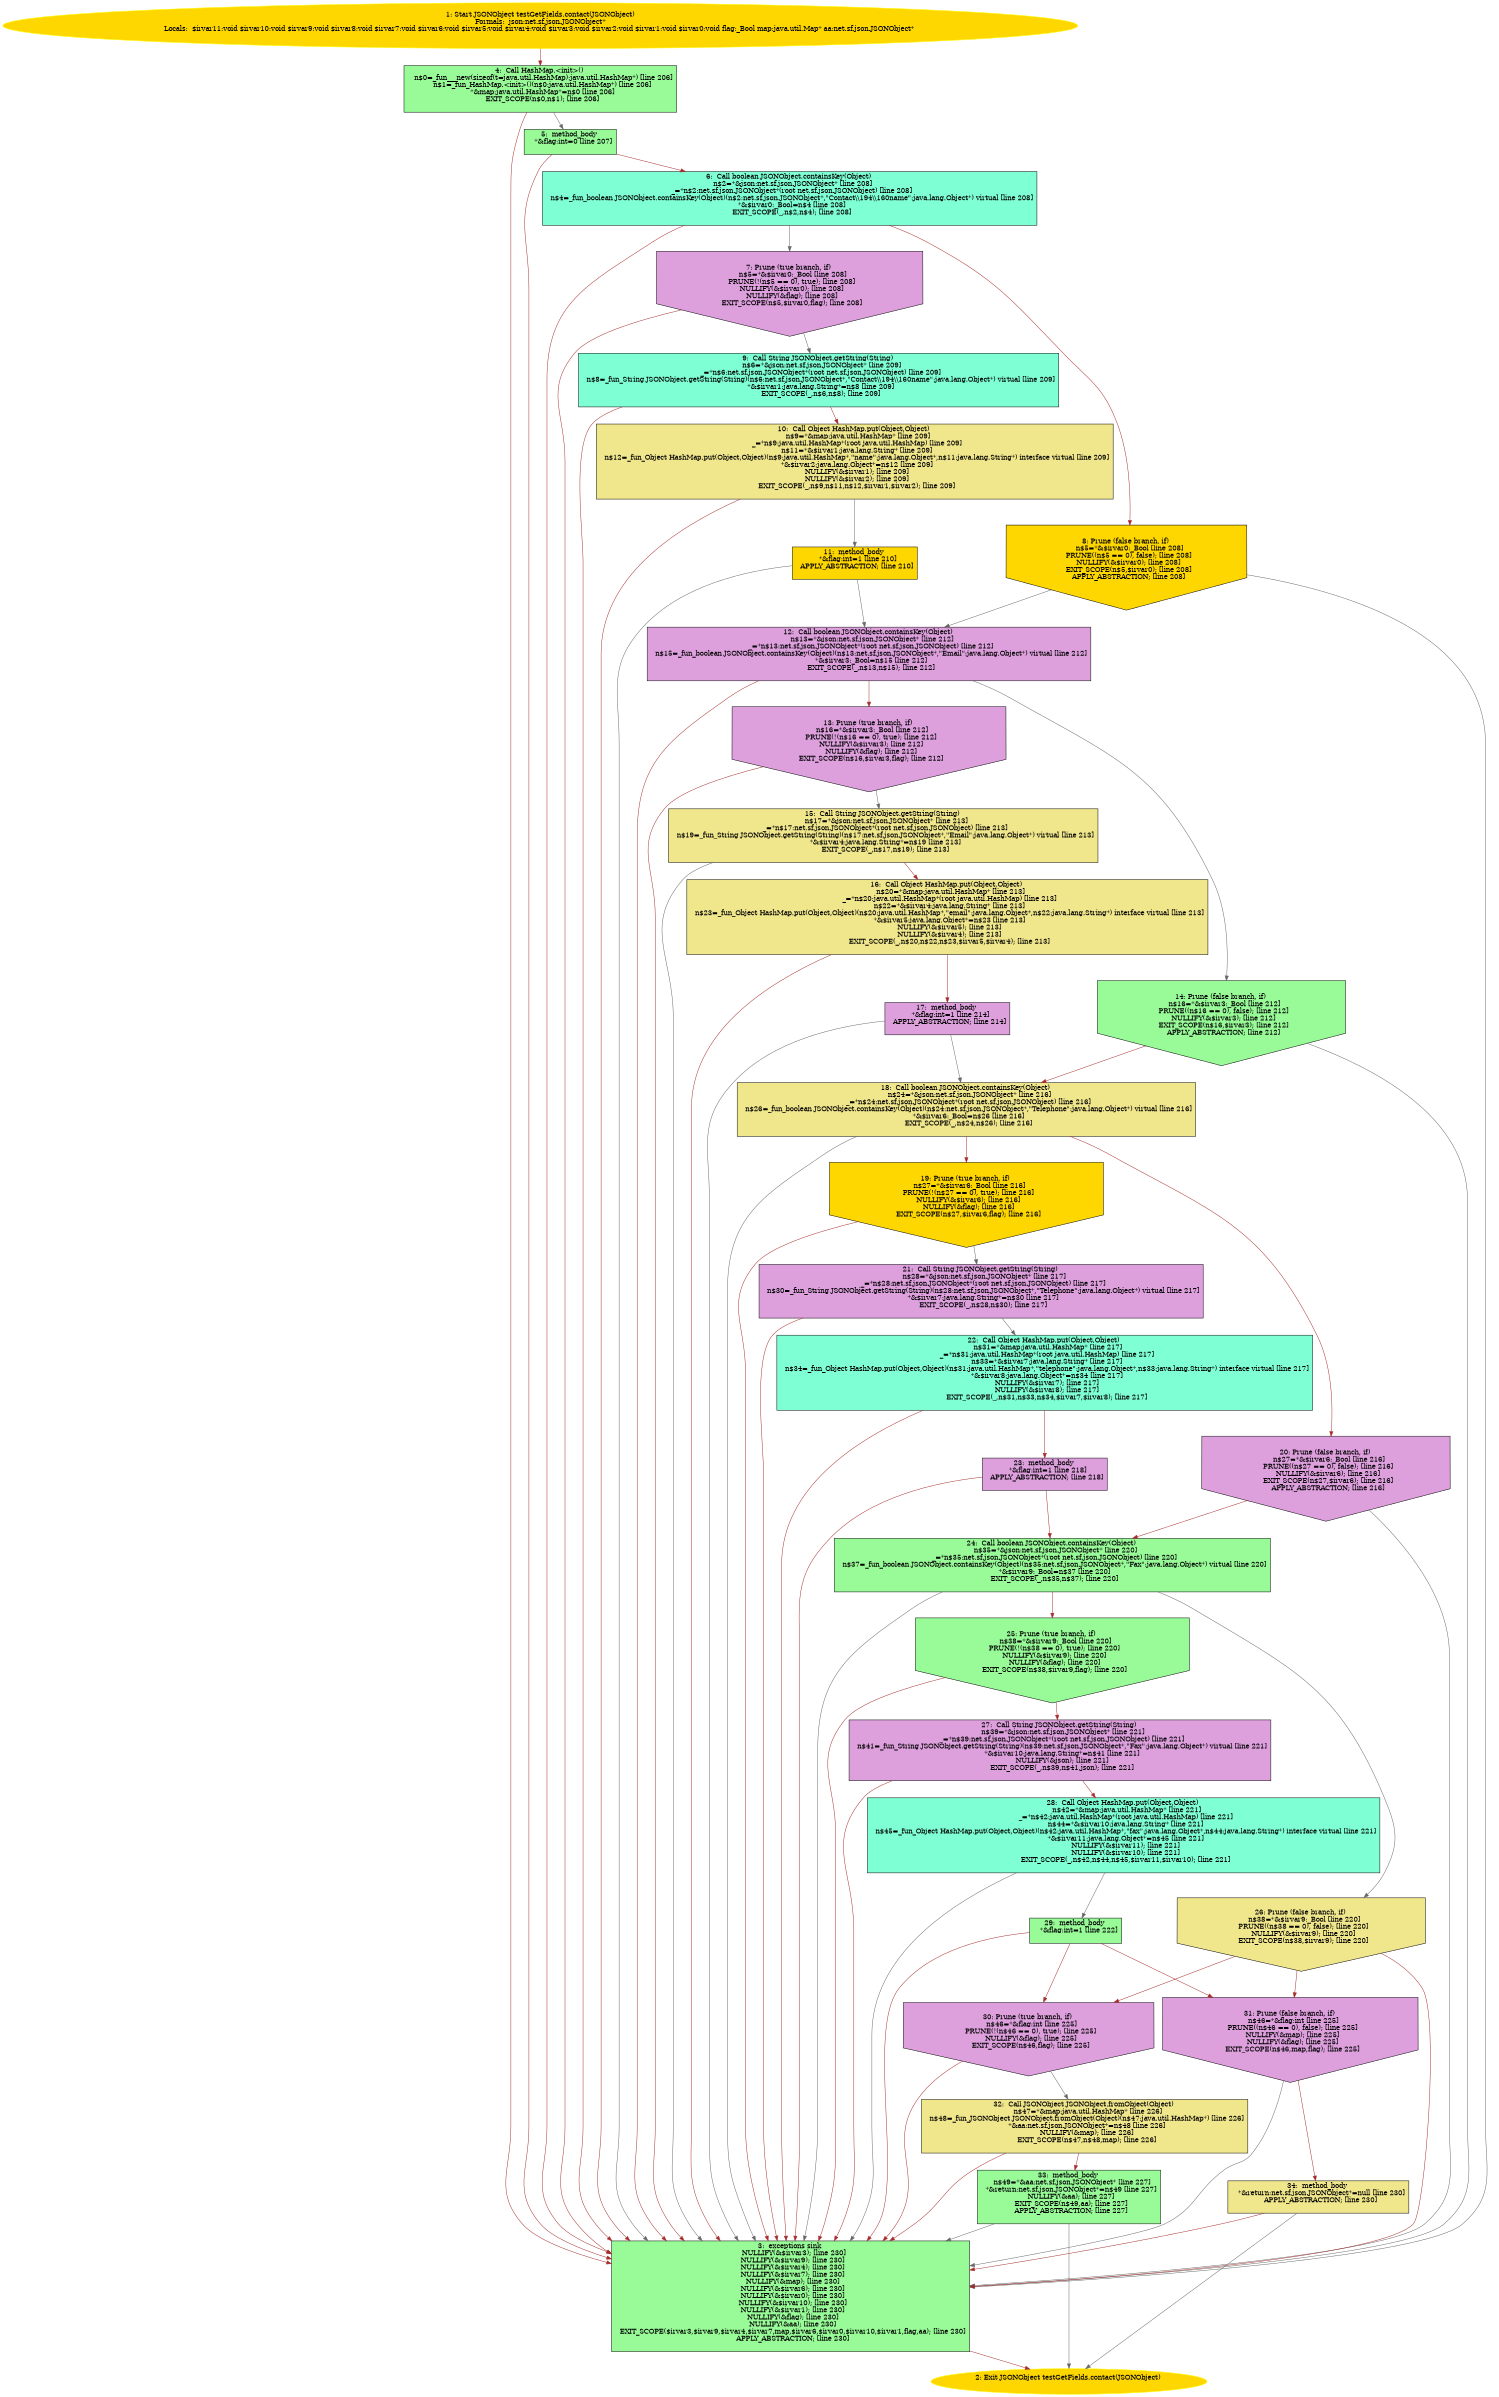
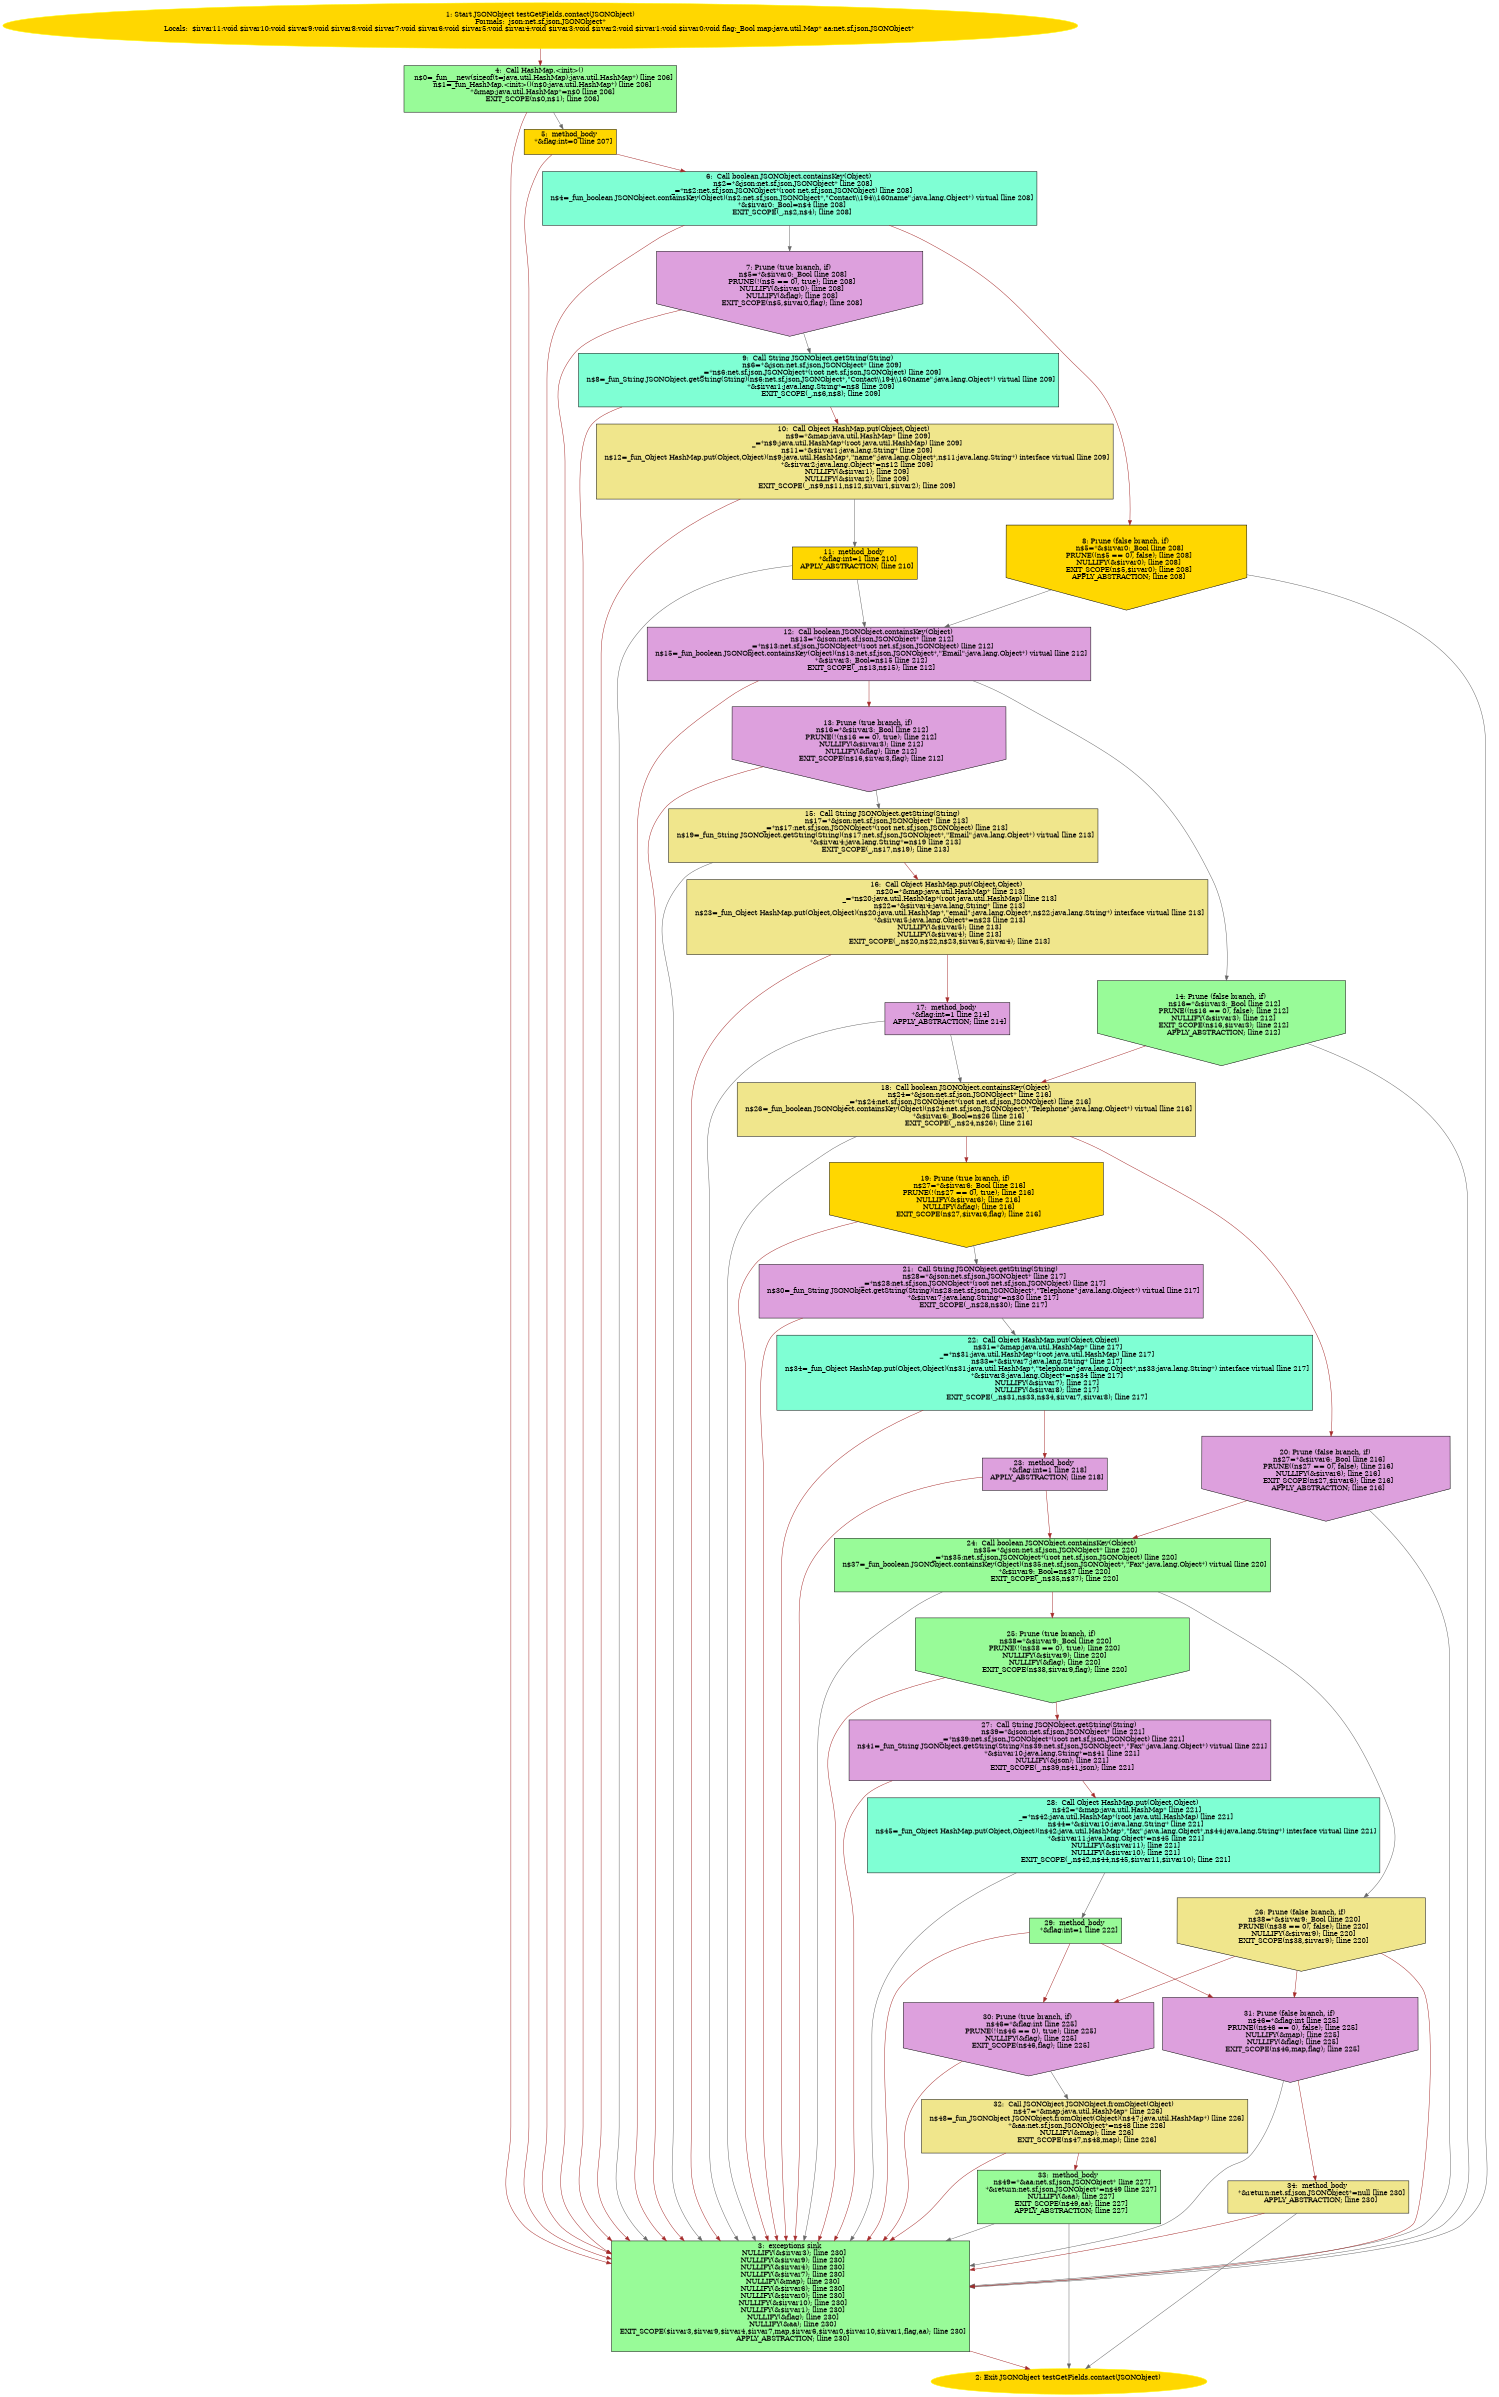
node "5:  method_body *&flag:int=0 [line 207]": fillcolor palegreen -> gold
